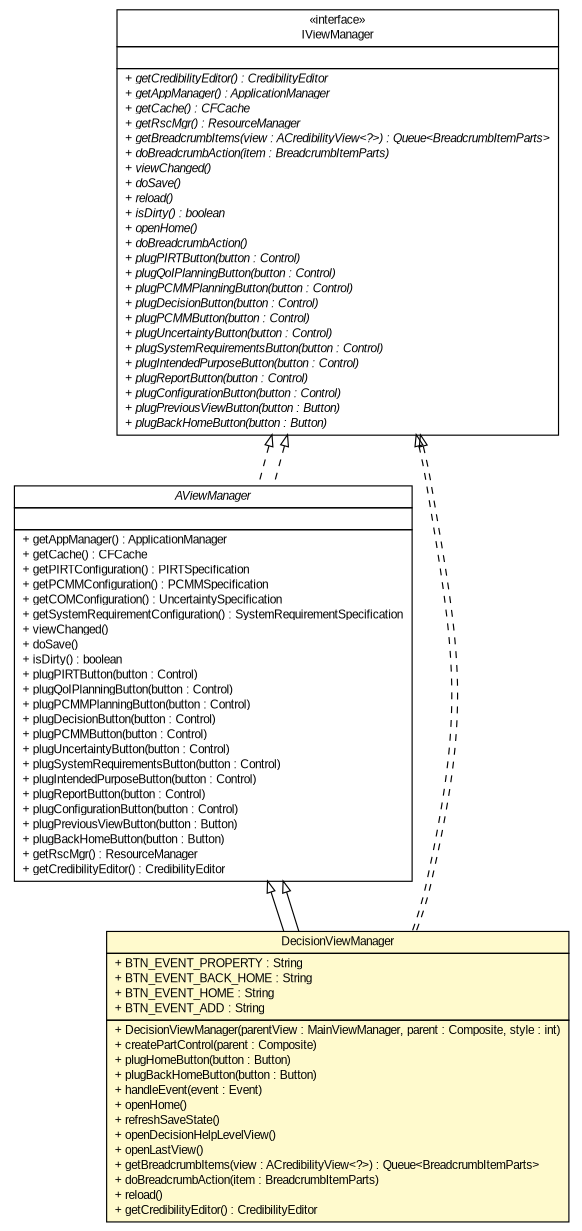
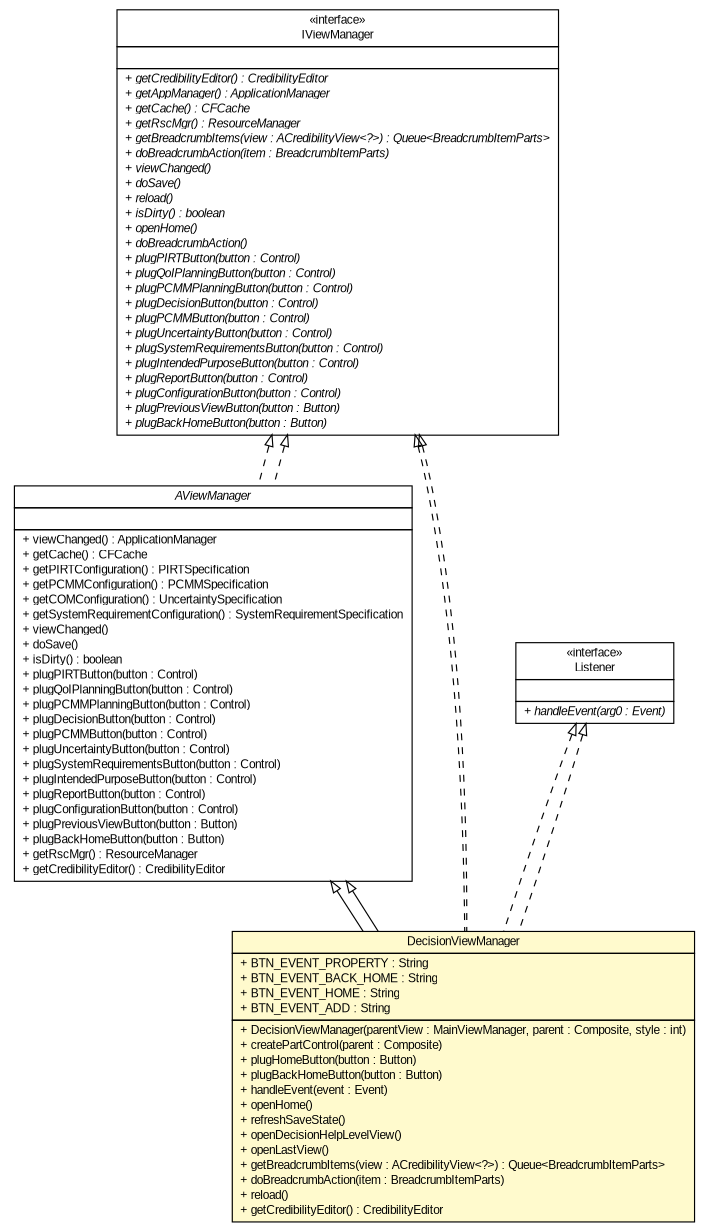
node "AViewManager": text "+ getAppManager() : ApplicationManager" -> "+ viewChanged() : ApplicationManager"
node "Listener": added
